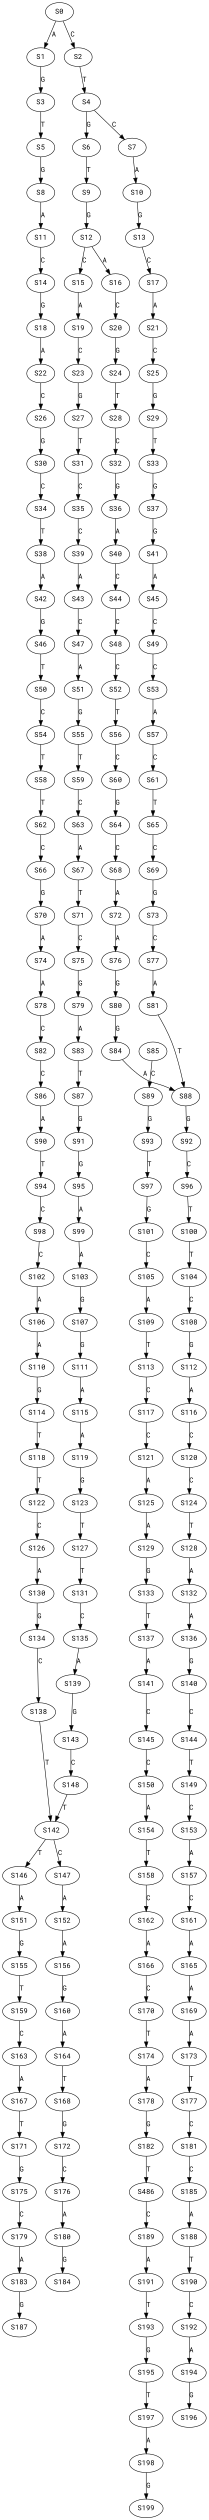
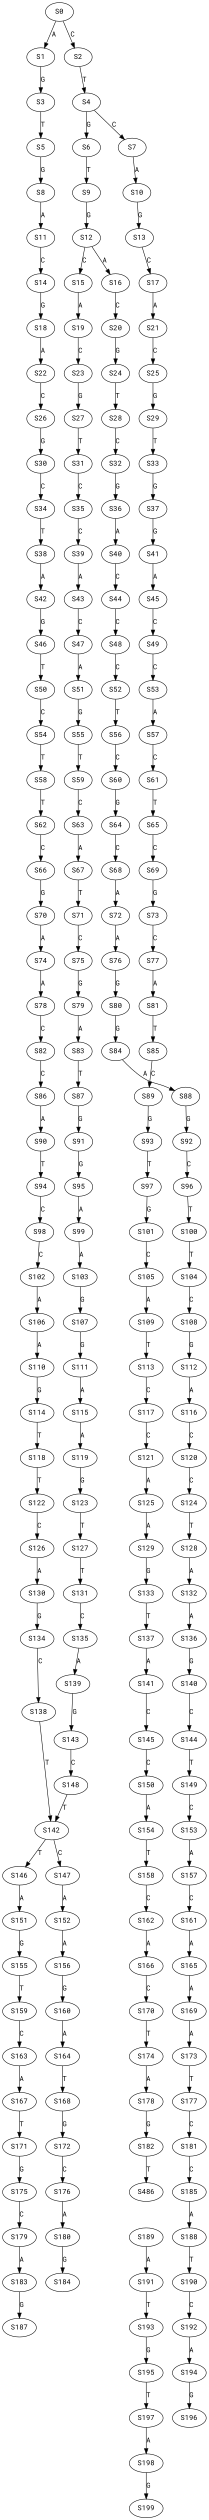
edge "S81" -> "S88": now "S81" -> "S85"
edge "S486" -> "S189": removed, label "C"
